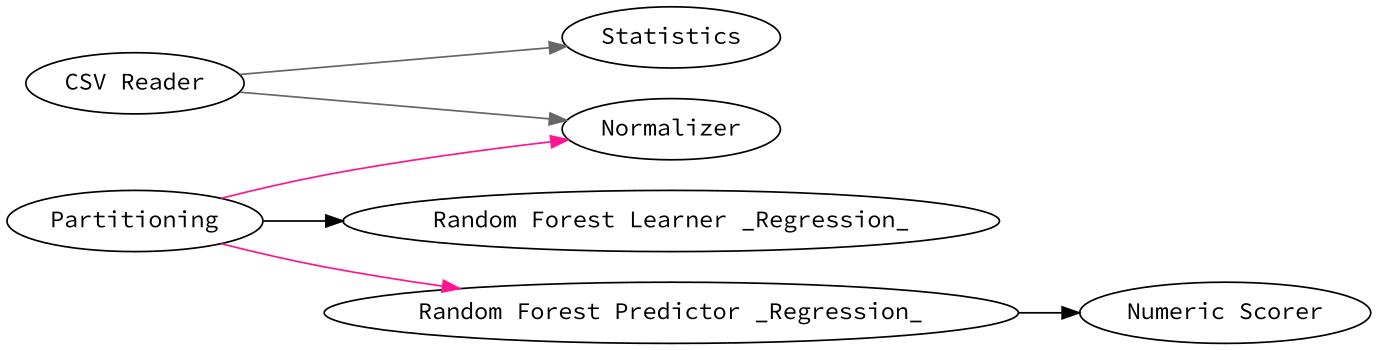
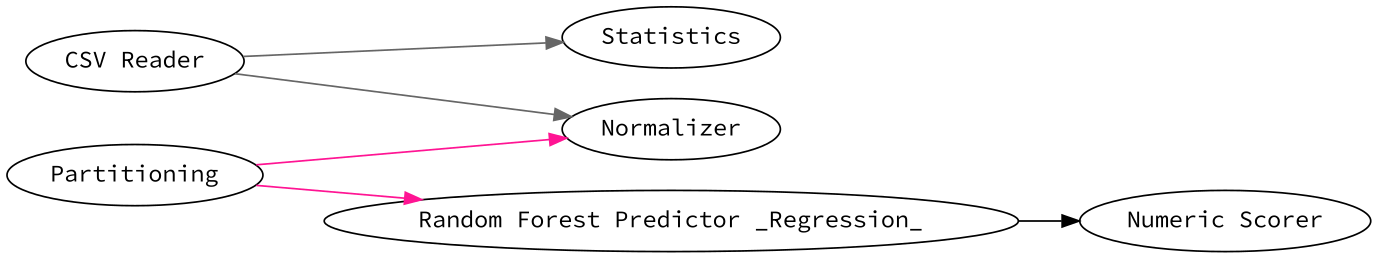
node "Random Forest Learner _Regression_": removed
